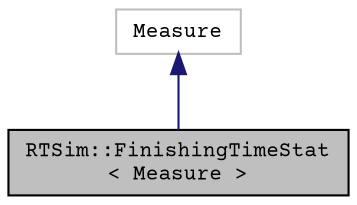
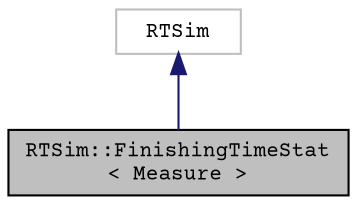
node "Measure": label "Measure" -> "RTSim"
